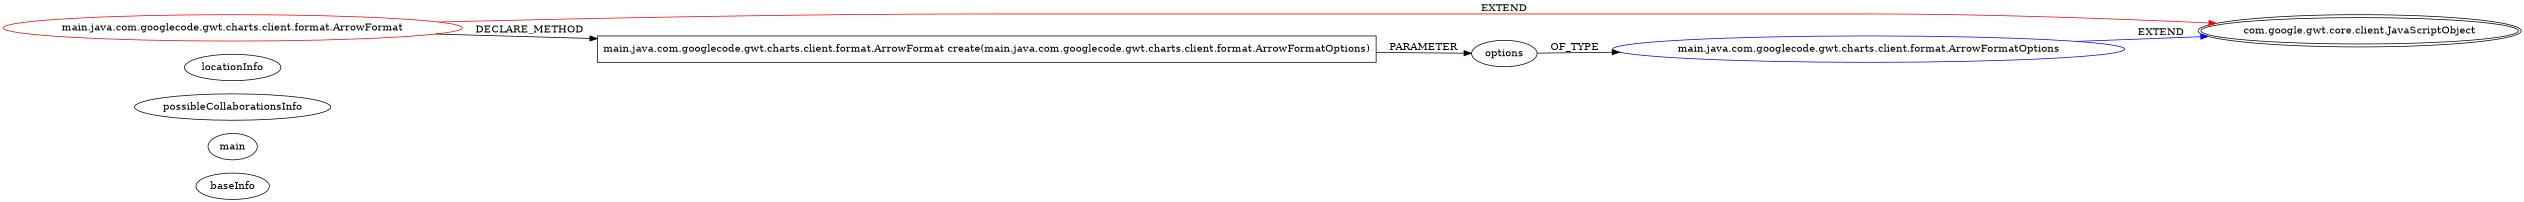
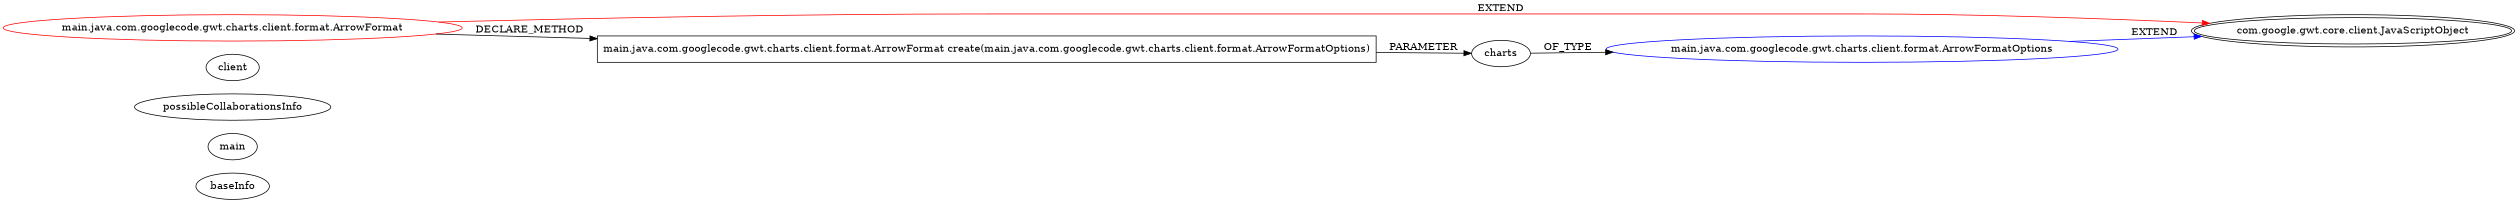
node "options": label "options" -> "charts"
node "locationInfo": label "locationInfo" -> "client"
